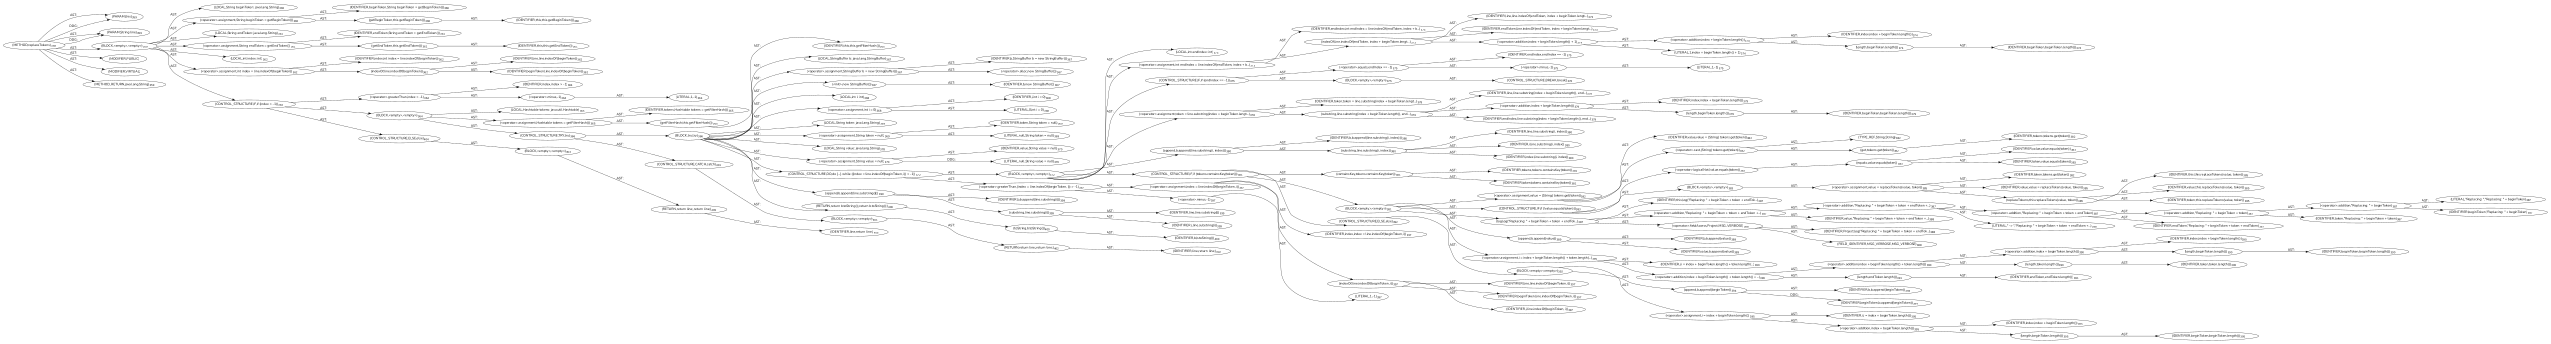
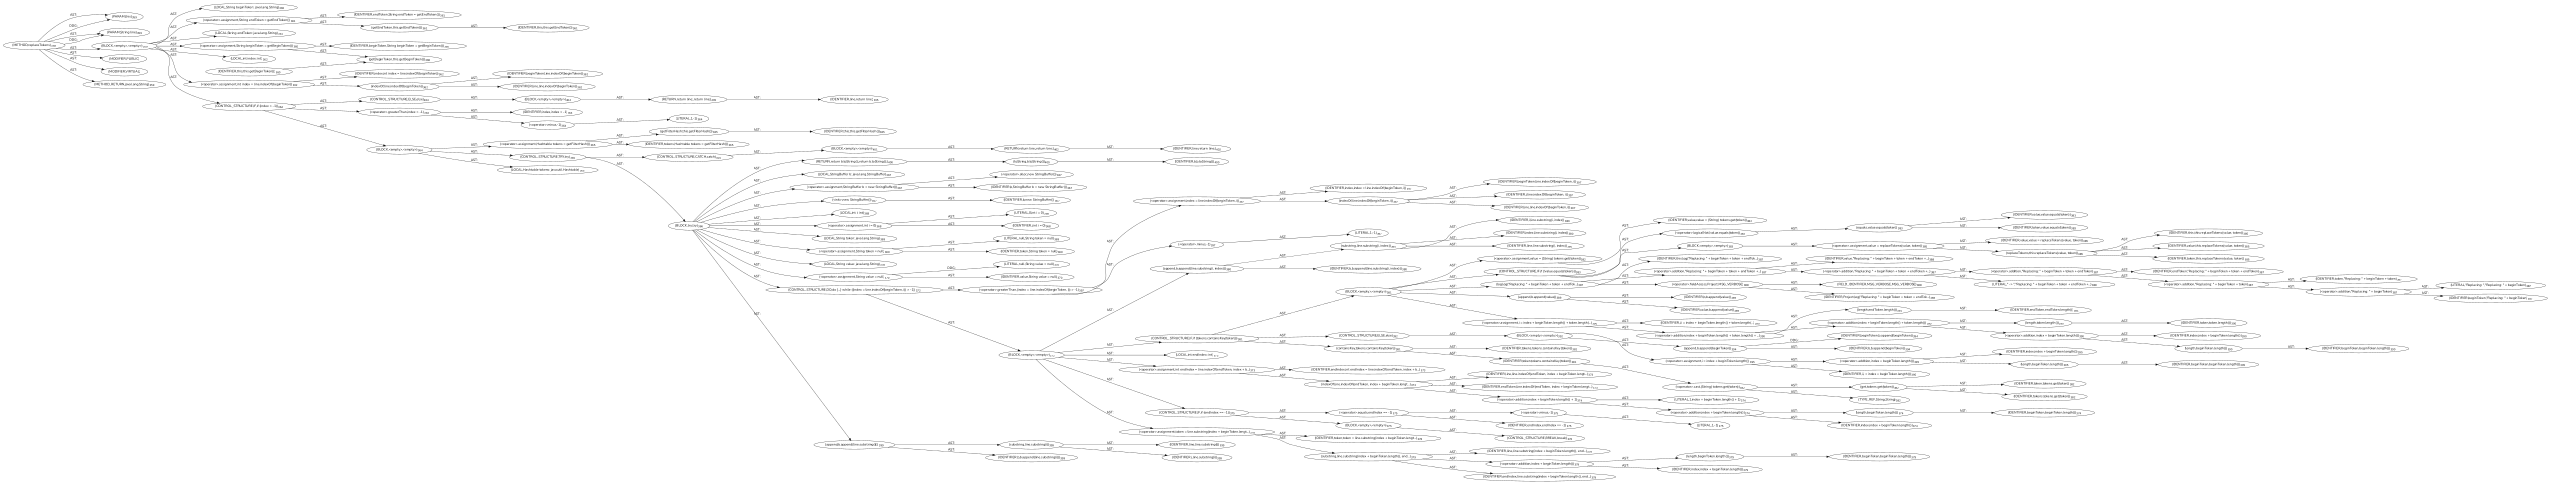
edge "(getBeginToken,this.getBeginToken())" -> "(IDENTIFIER,this,this.getBeginToken())": reversed
edge "(<operator>.assignment,value = (String) tokens.get(token))" -> "(<operator>.cast,(String) tokens.get(token))": now "(IDENTIFIER,token,tokens.containsKey(token))" -> "(<operator>.cast,(String) tokens.get(token))"
edge "(<operator>.assignment,value = replaceTokens(value, token))" -> "(IDENTIFIER,token,tokens.get(token))": now "(get,tokens.get(token))" -> "(IDENTIFIER,token,tokens.get(token))"
